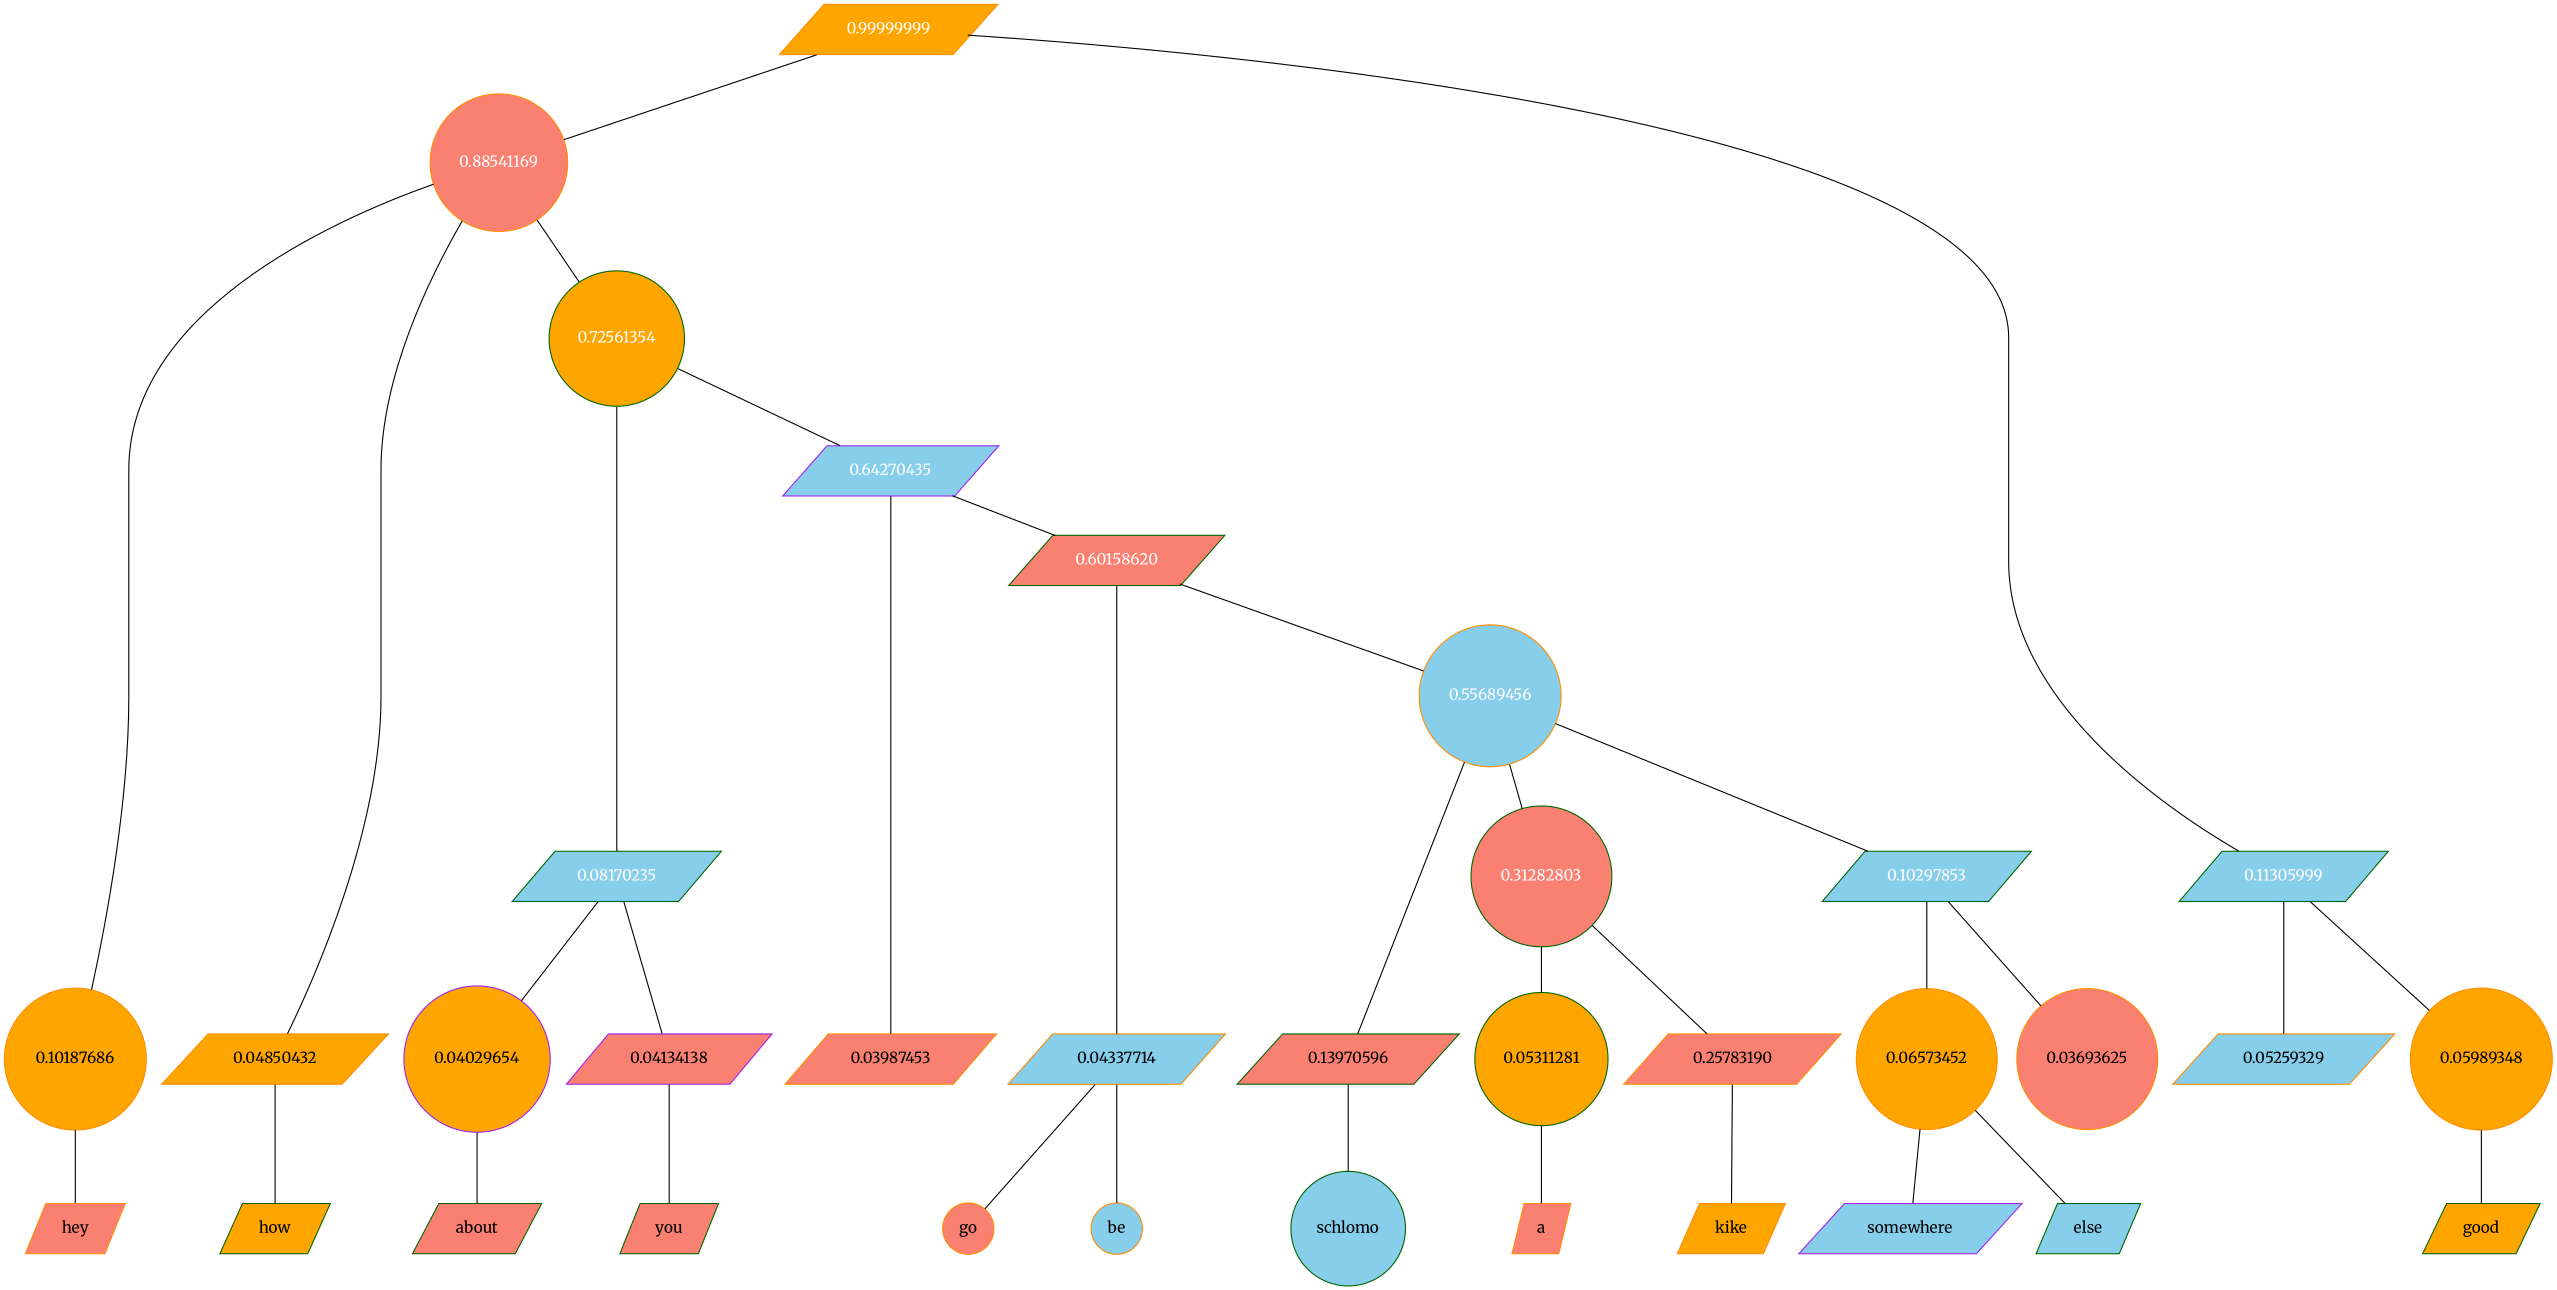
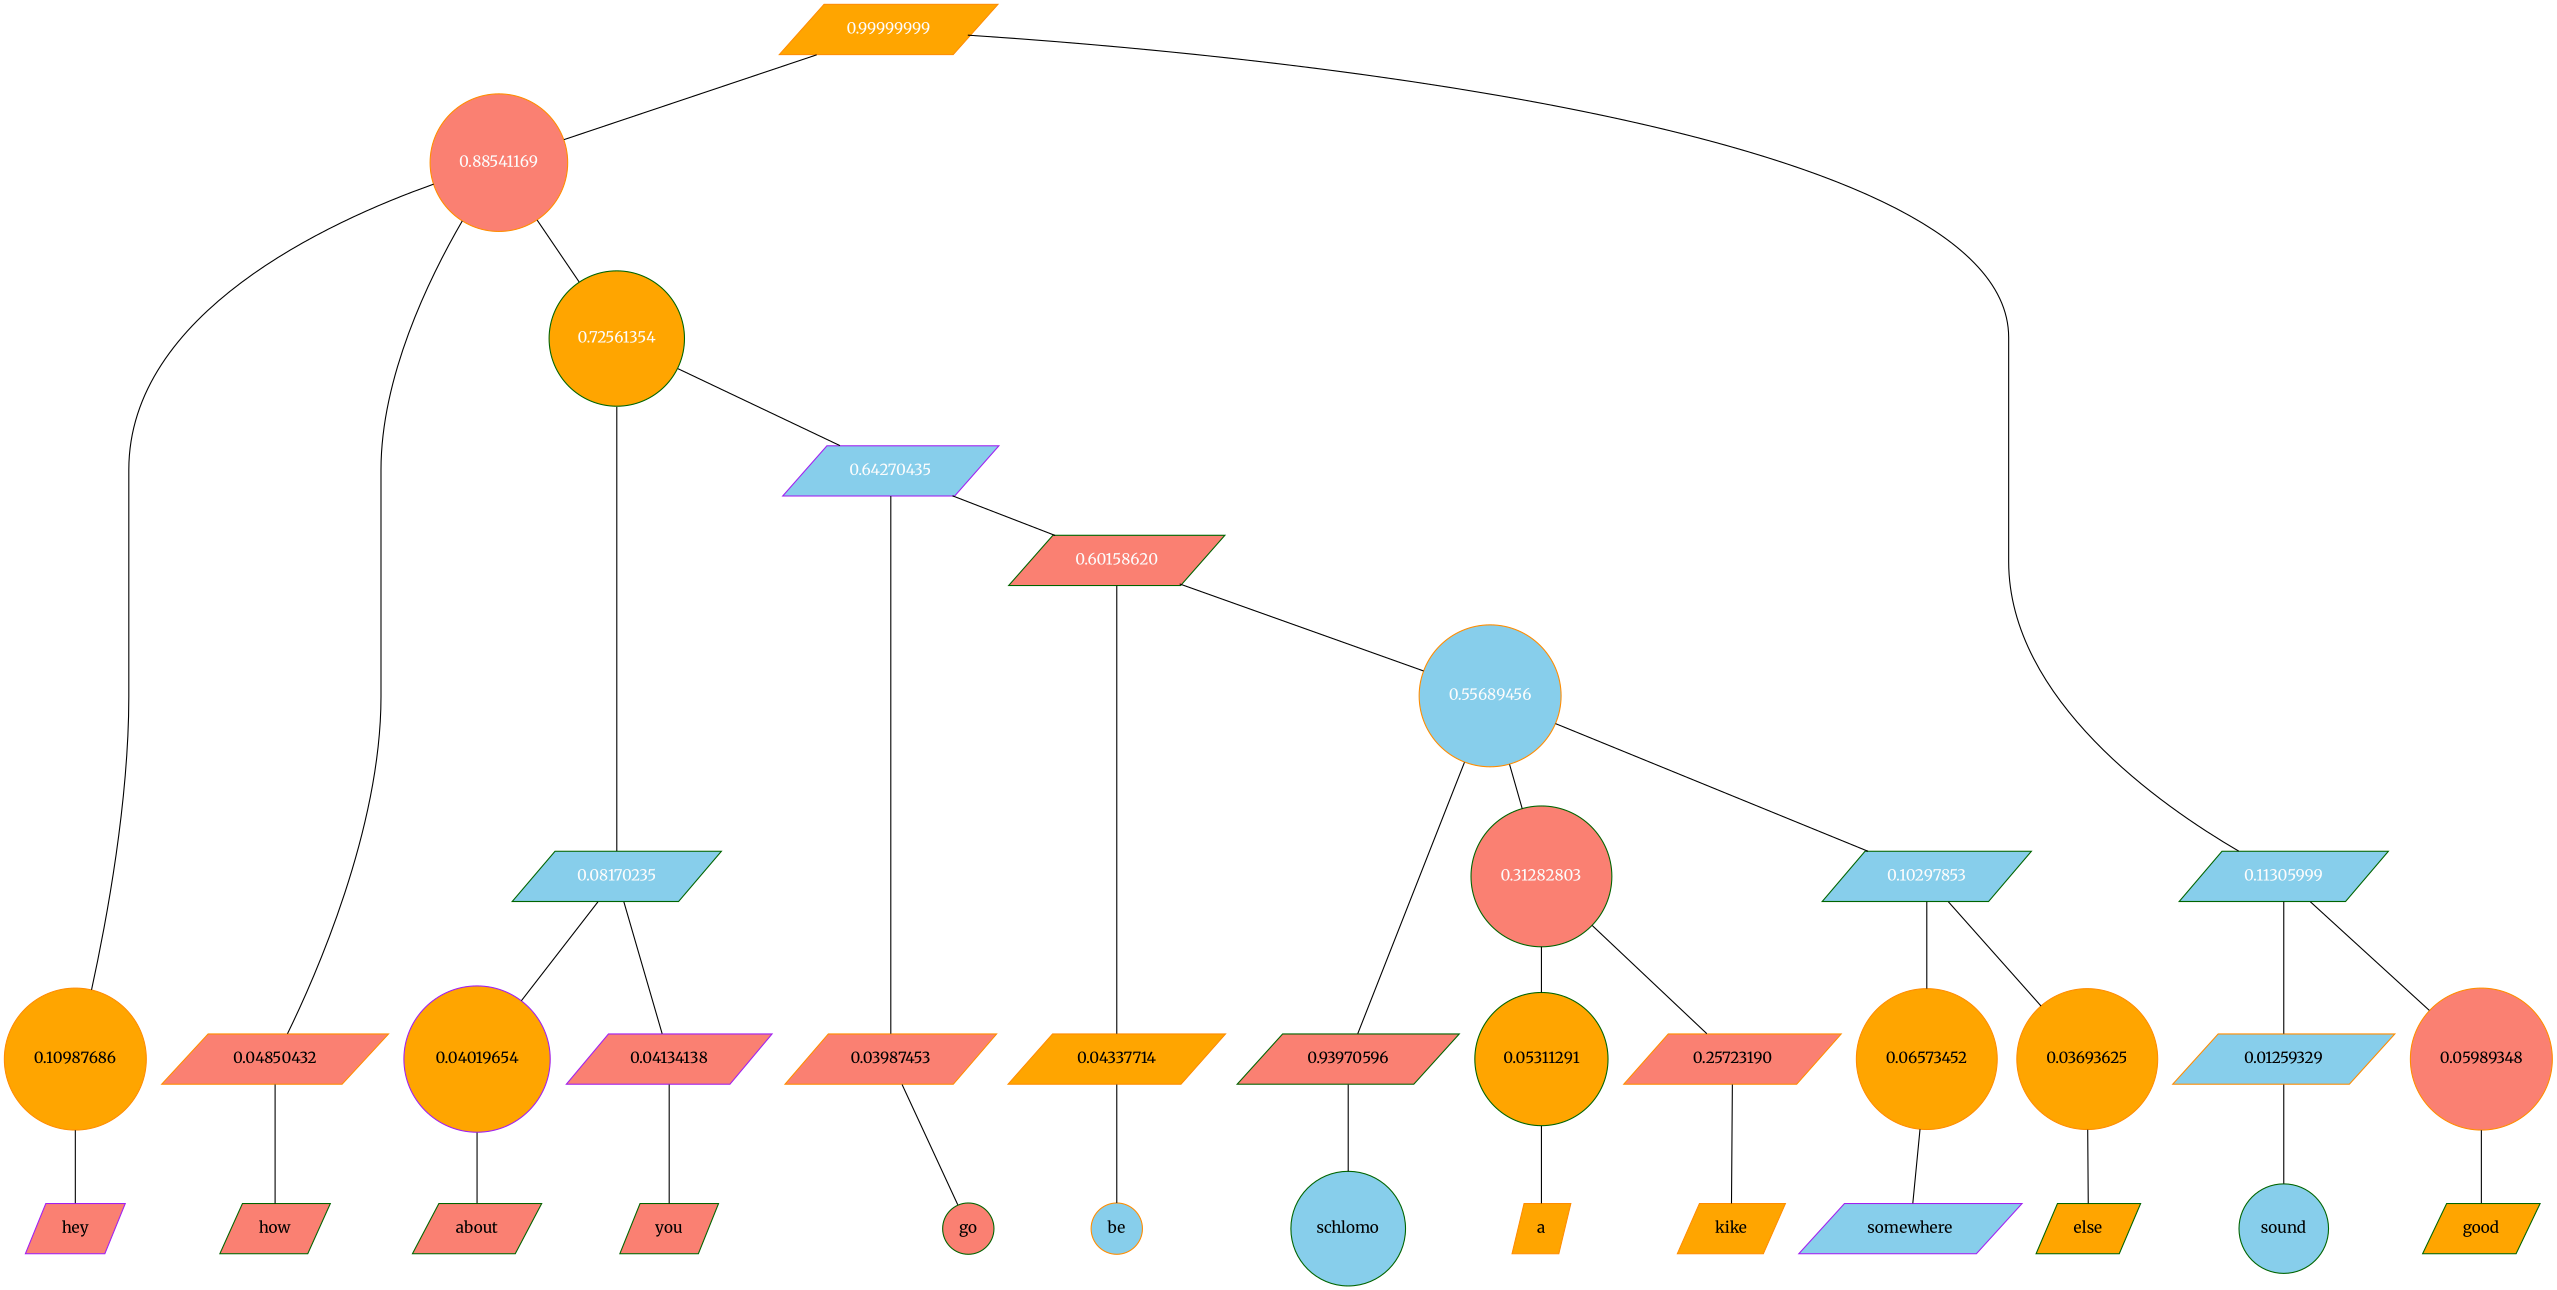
node "0.10187686": label "0.10187686" -> "0.10987686"
node "0.04850432": fillcolor orange -> salmon
node "0.04029654": label "0.04029654" -> "0.04019654"
node "0.04337714": fillcolor skyblue -> orange
node "0.13970596": label "0.13970596" -> "0.93970596"
node "0.05311281": label "0.05311281" -> "0.05311291"
node "0.25783190": label "0.25783190" -> "0.25723190"
node "0.03693625": fillcolor salmon -> orange
node "0.05259329": label "0.05259329" -> "0.01259329"
node "0.05989348": fillcolor orange -> salmon
edge "0.04337714" -- "go": now "0.03987453" -- "go"
edge "0.06573452" -- "else": now "0.03693625" -- "else"
node "hey": color darkorange -> purple
node "how": fillcolor orange -> salmon
node "go": color darkorange -> darkgreen
node "a": fillcolor salmon -> orange
node "else": fillcolor skyblue -> orange
node "sound": added
